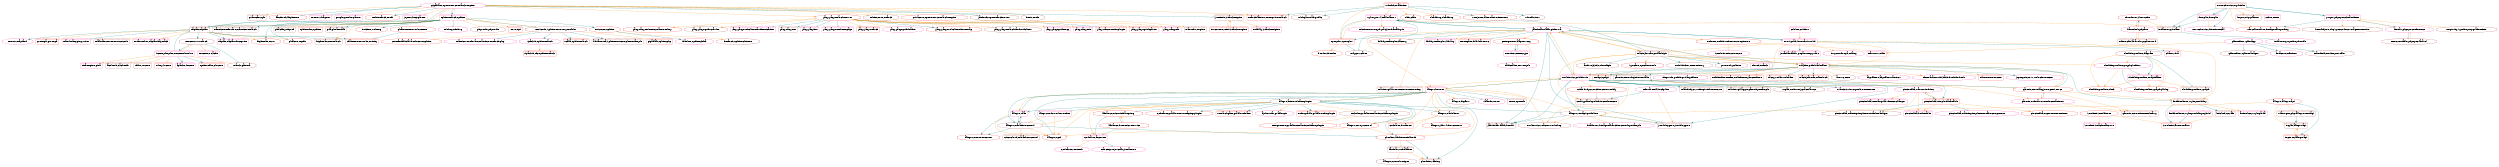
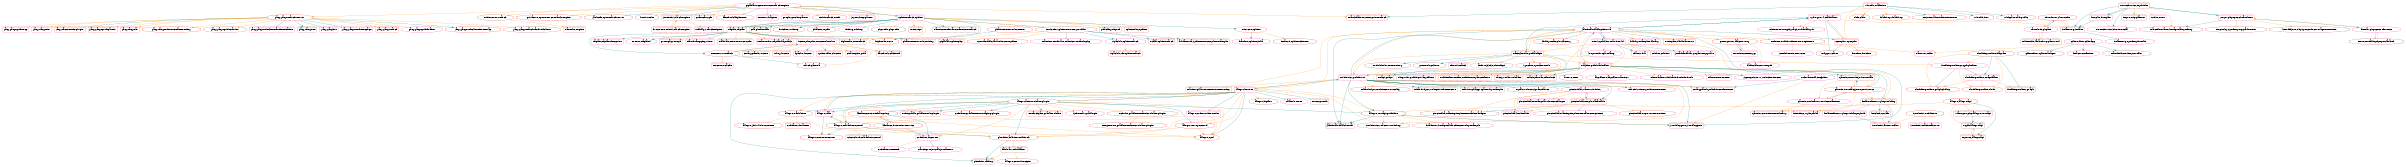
edge "gigablast/open-source-search-engine" -> "toshi-search/Toshi": color teal -> darkorange
edge "colobot/colobot" -> "808-Squad/koronawirus.lol": reversed
edge "xapian/xapian" -> "phalcon/zephir": now "xapian/xapian" -> "luceneplusplus/LucenePlusPlus"
node "zhihu/rucene": label "zhihu/rucene" -> "cezarypiatek/rucene"
node "olegwukr/polish-privacy-filters": shape octagon -> cylinder
edge "oskardudycz/ArchitectureWeekly" -> "cezarypiatek/polish-it-conferences": now "nurkiewicz/polski-w-it" -> "cezarypiatek/polish-it-conferences"
edge "allegro/vaas" -> "allegro/marathon-consul": color teal -> darkorange
